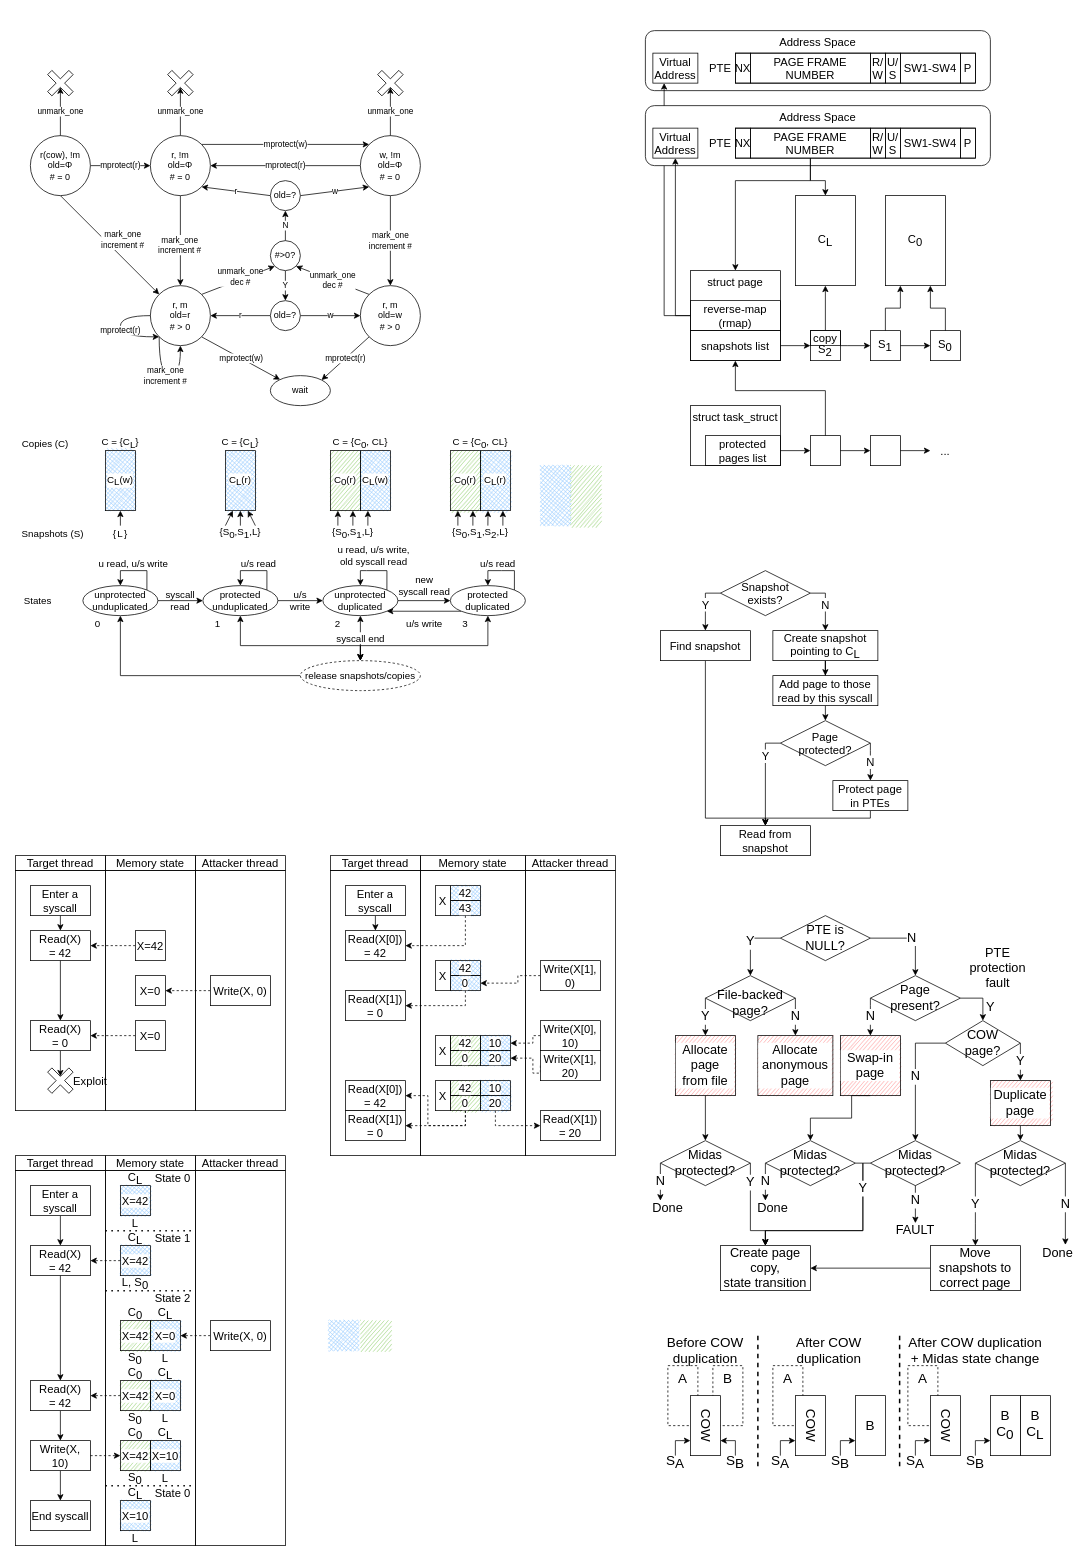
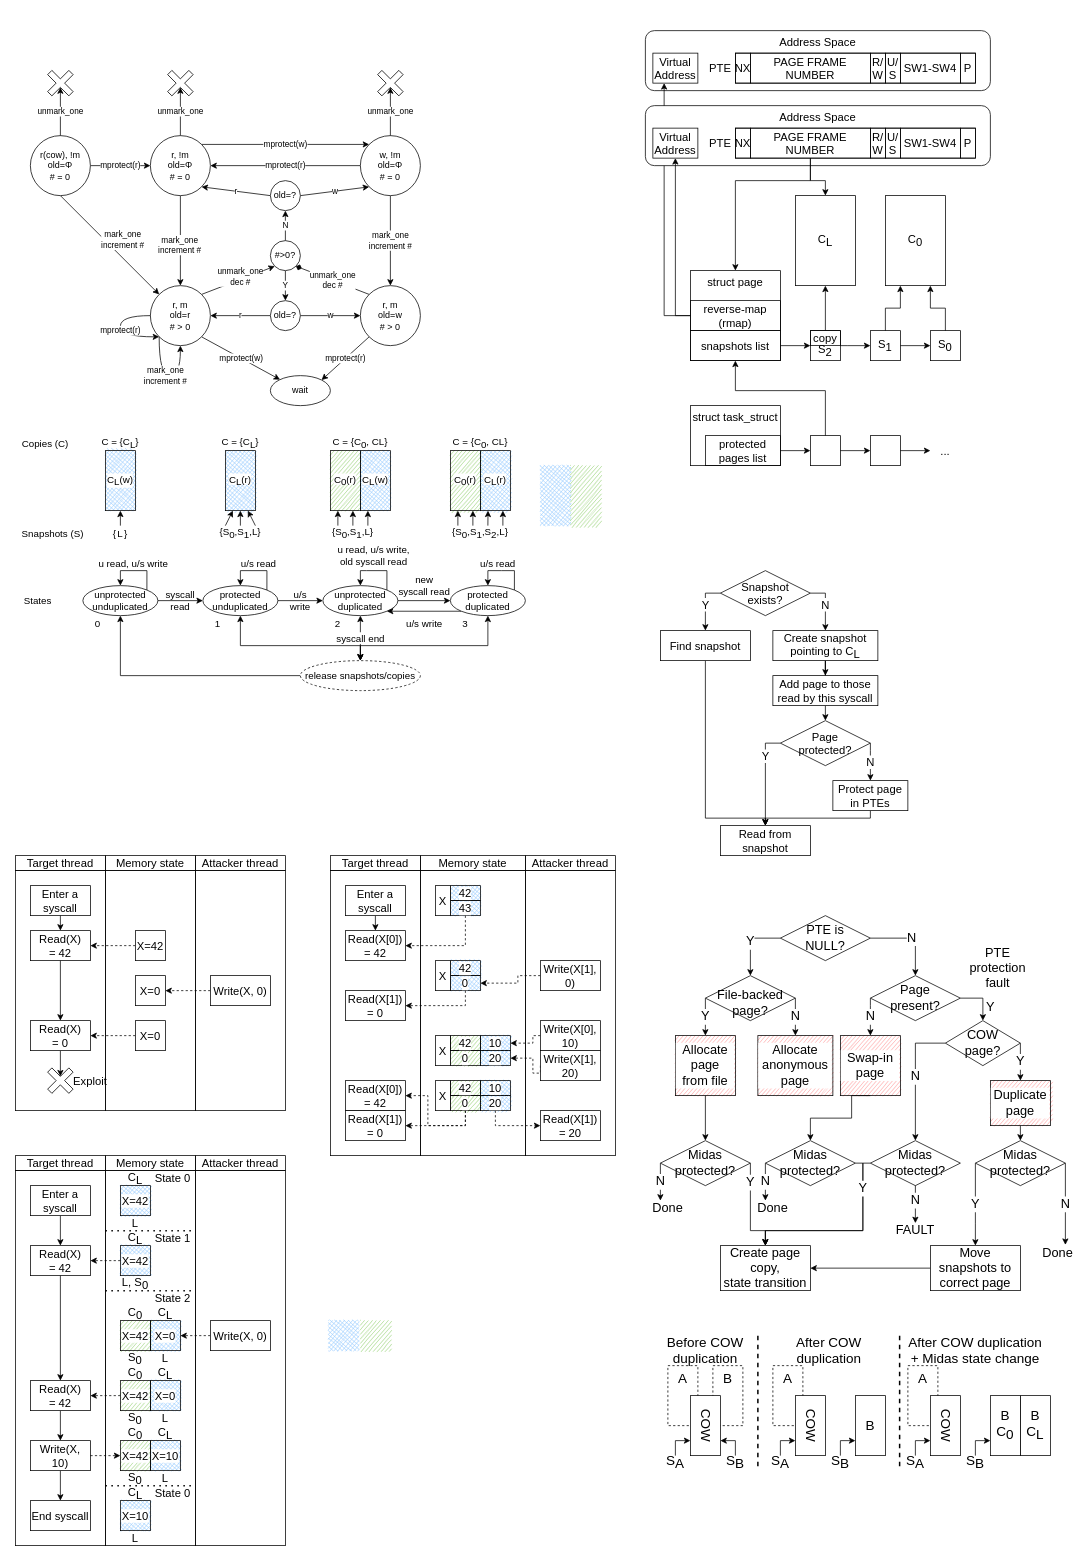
edge "r, m old=w # > 0" -> "#>0?": arrowhead classic -> diamond
